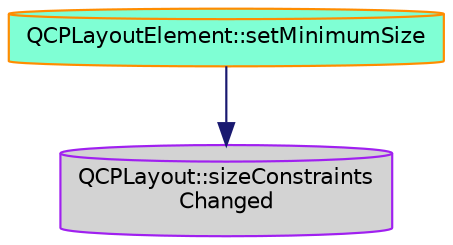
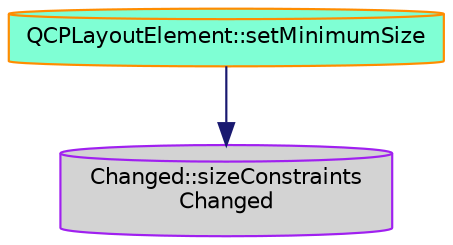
node "QCPLayout::sizeConstraints Changed": label "QCPLayout::sizeConstraints Changed" -> "Changed::sizeConstraints Changed"
